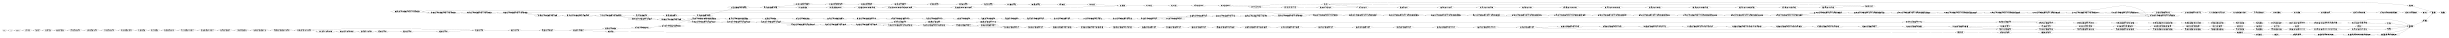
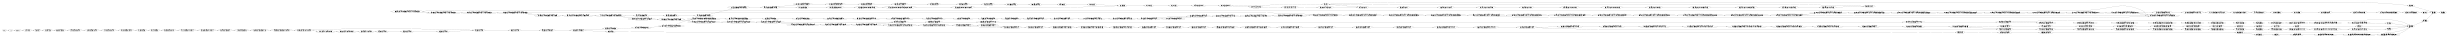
node "205, 295: 2 3 4 25 26 89 40": label "205, 295: 2 3 4 25 26 89 40" -> "205, 295: 2 3 4 25 26 39 40"
